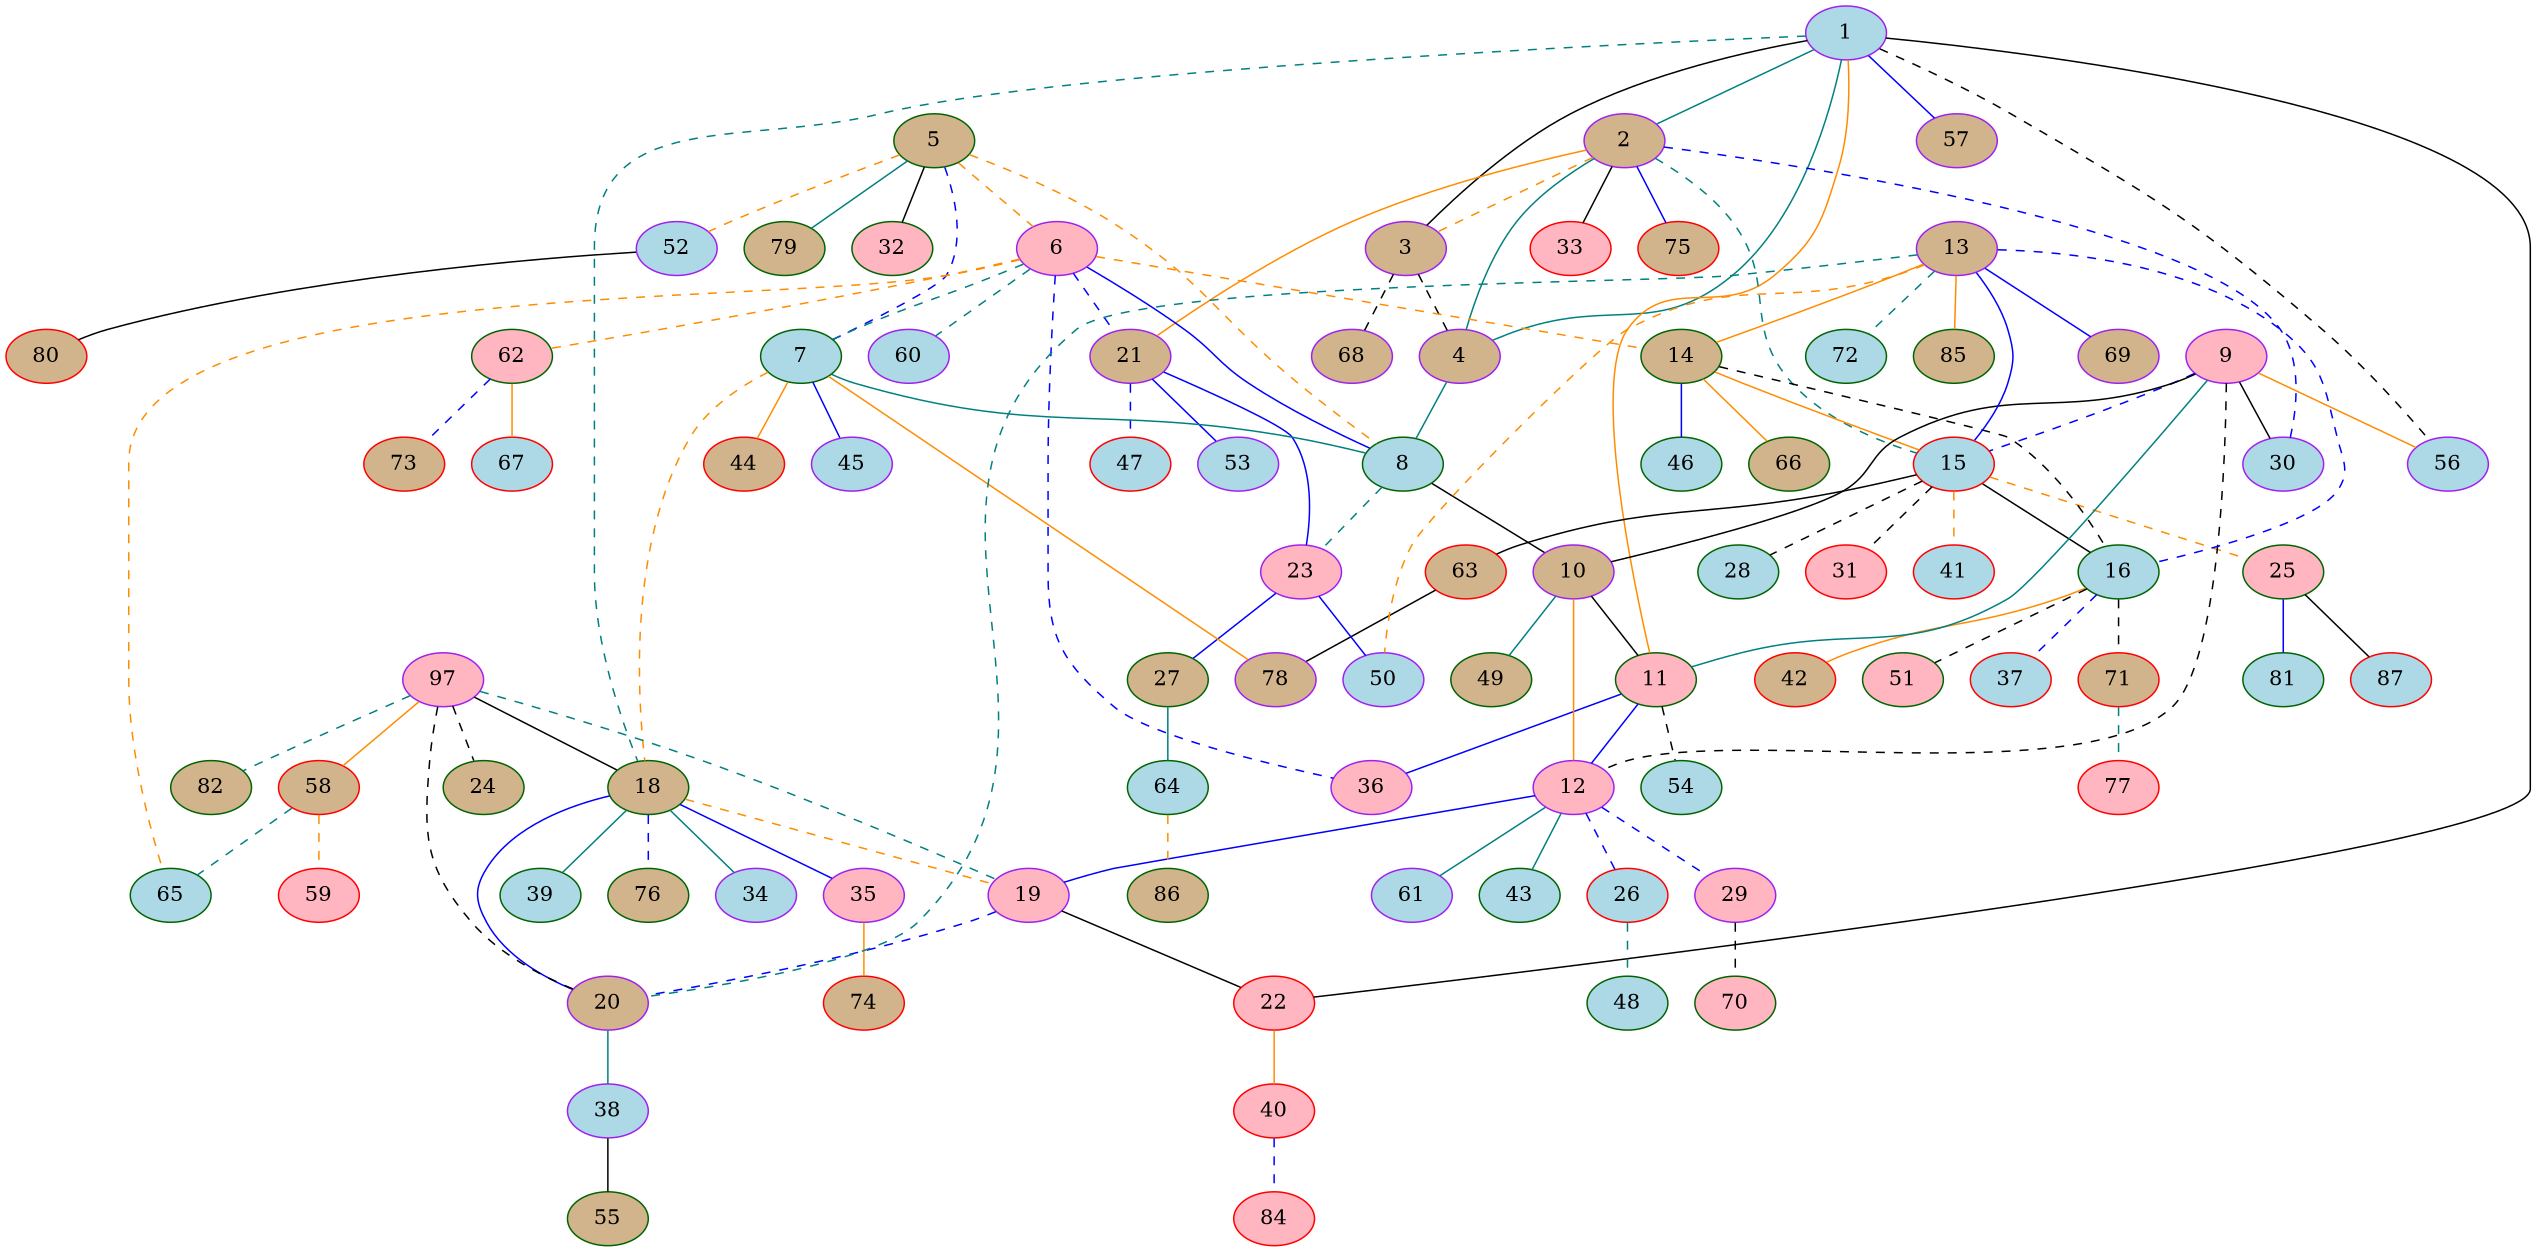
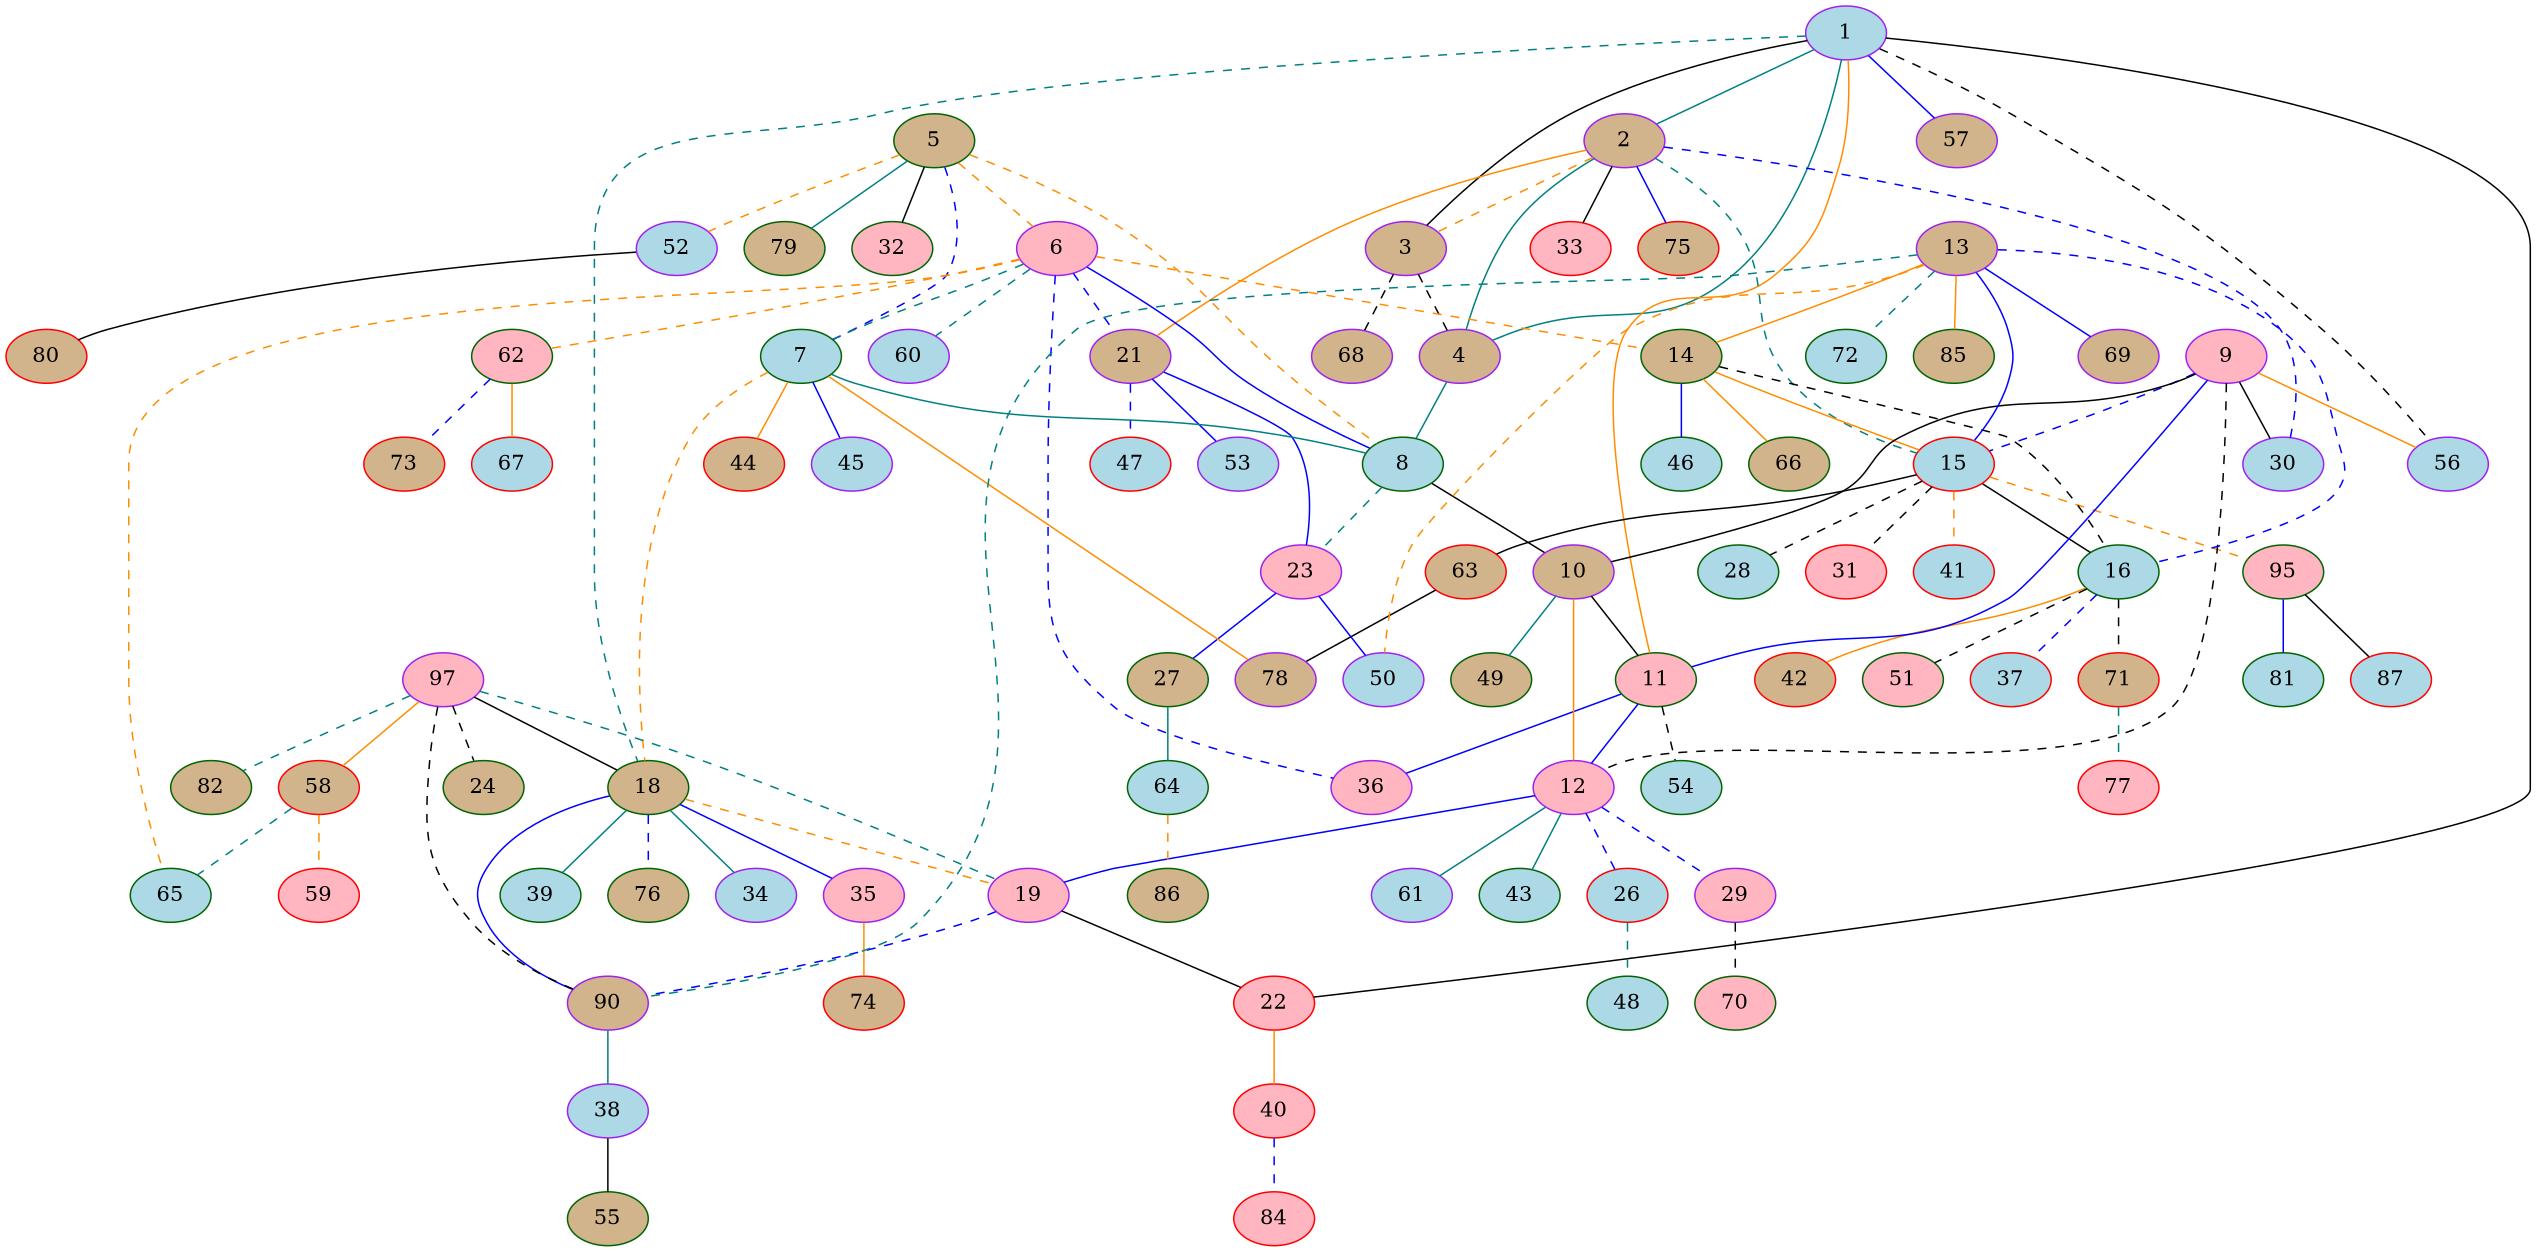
node "25": label "25" -> "95"
edge "9" -- "11": color teal -> blue
node "20": label "20" -> "90"
